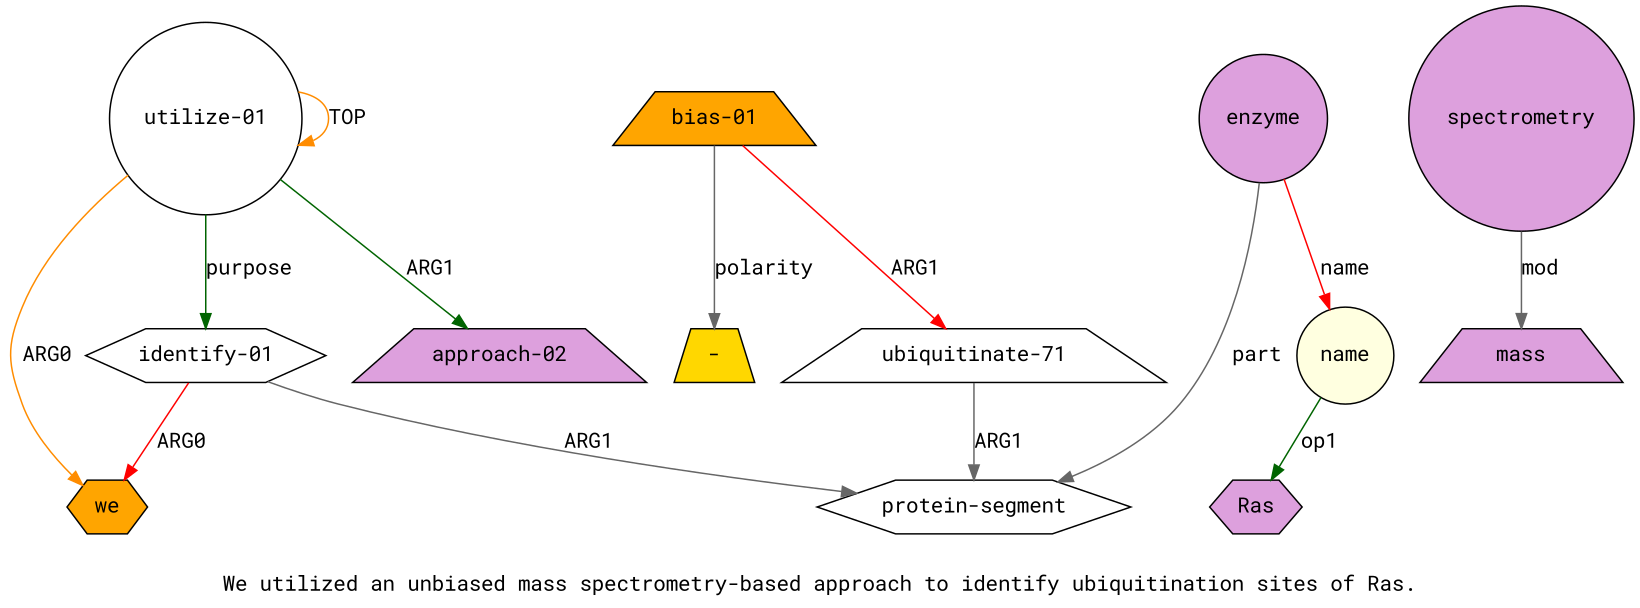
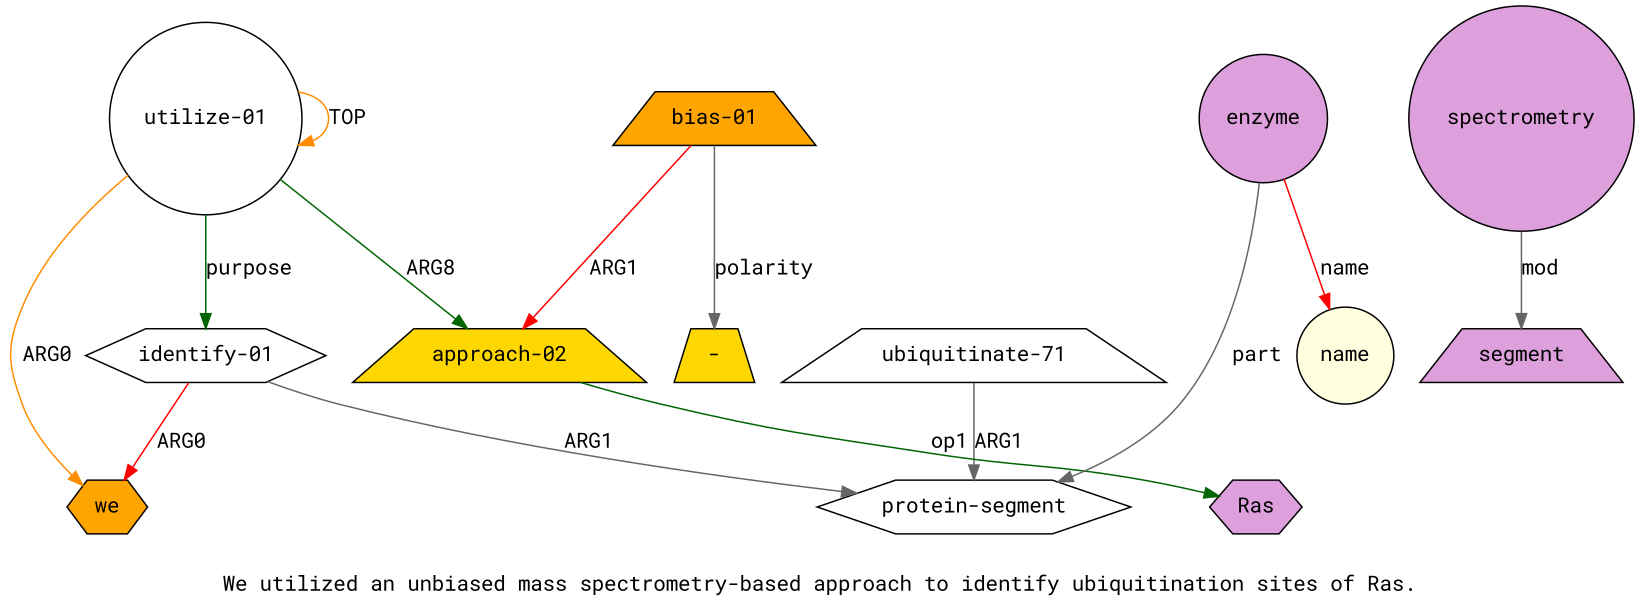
edge "bias-01" -> "ubiquitinate-71": now "bias-01" -> "approach-02"
edge "utilize-01" -> "approach-02": label "ARG1" -> "ARG8"
node "approach-02": fillcolor plum -> gold
node "mass": label "mass" -> "segment"
edge "name" -> "Ras": now "approach-02" -> "Ras"
